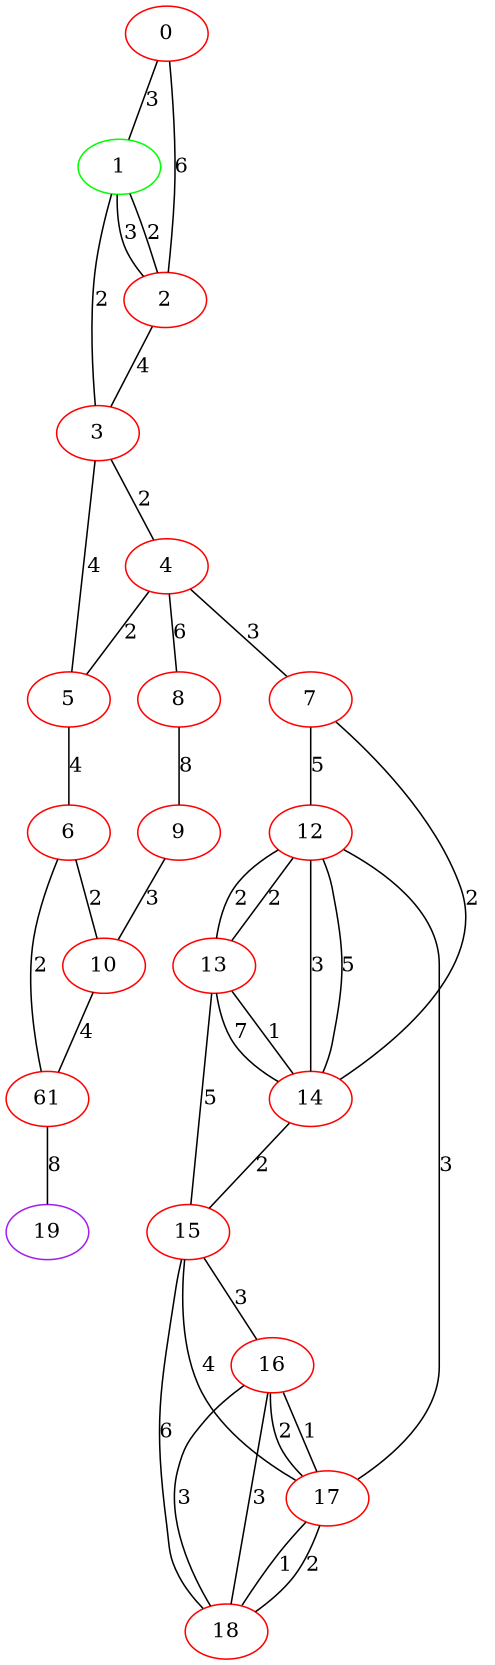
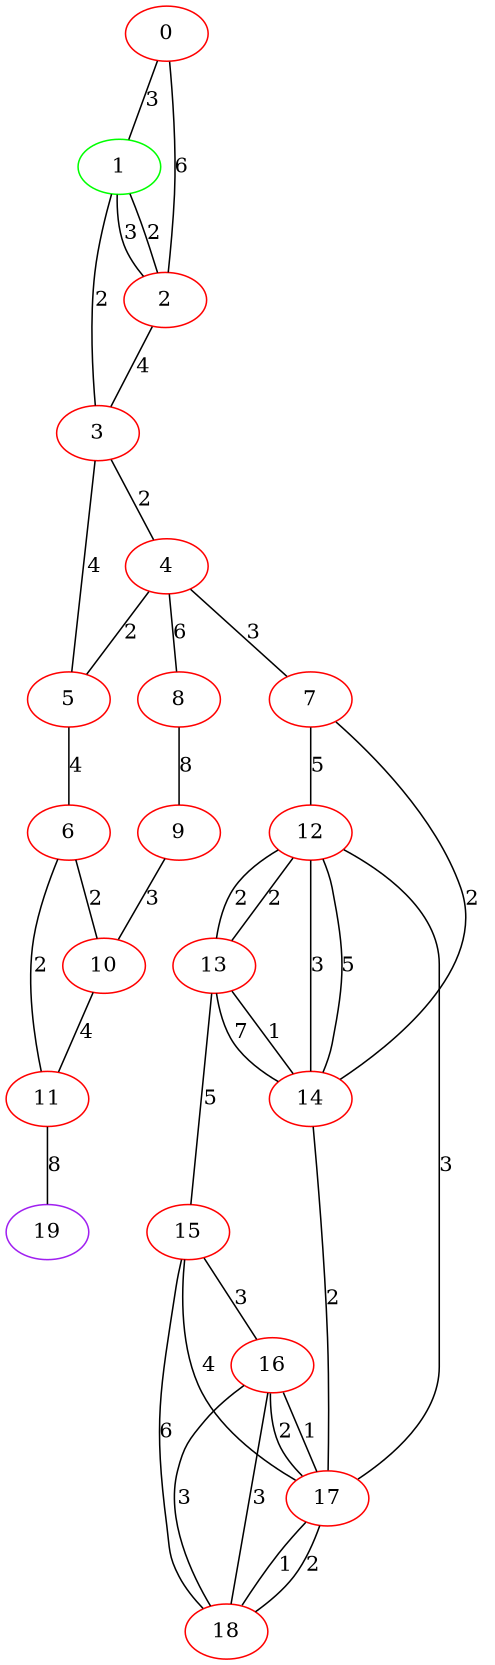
node "61": label "61" -> "11"
edge "14" -- "15": now "14" -- "17"
